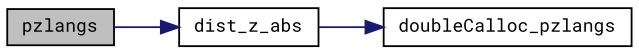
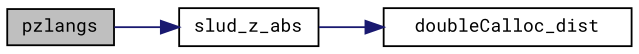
node "dist_z_abs": label "dist_z_abs" -> "slud_z_abs"
node "doubleCalloc_pzlangs": label "doubleCalloc_pzlangs" -> "doubleCalloc_dist"
